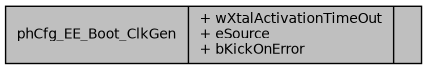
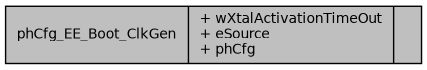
node "phCfg_EE_Boot_ClkGen": text "+ bKickOnError" -> "+ phCfg"
